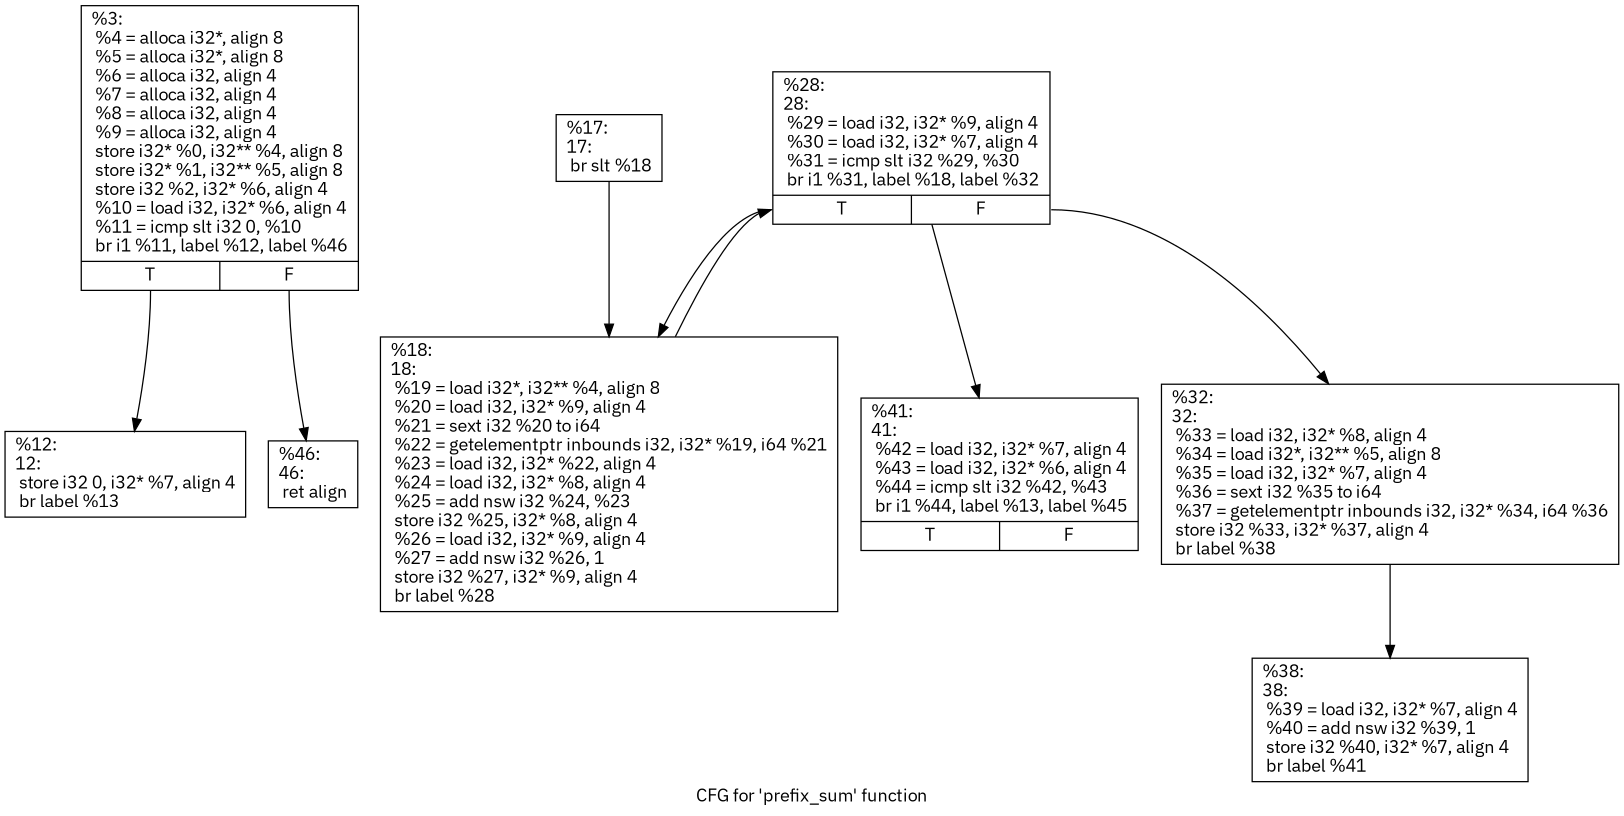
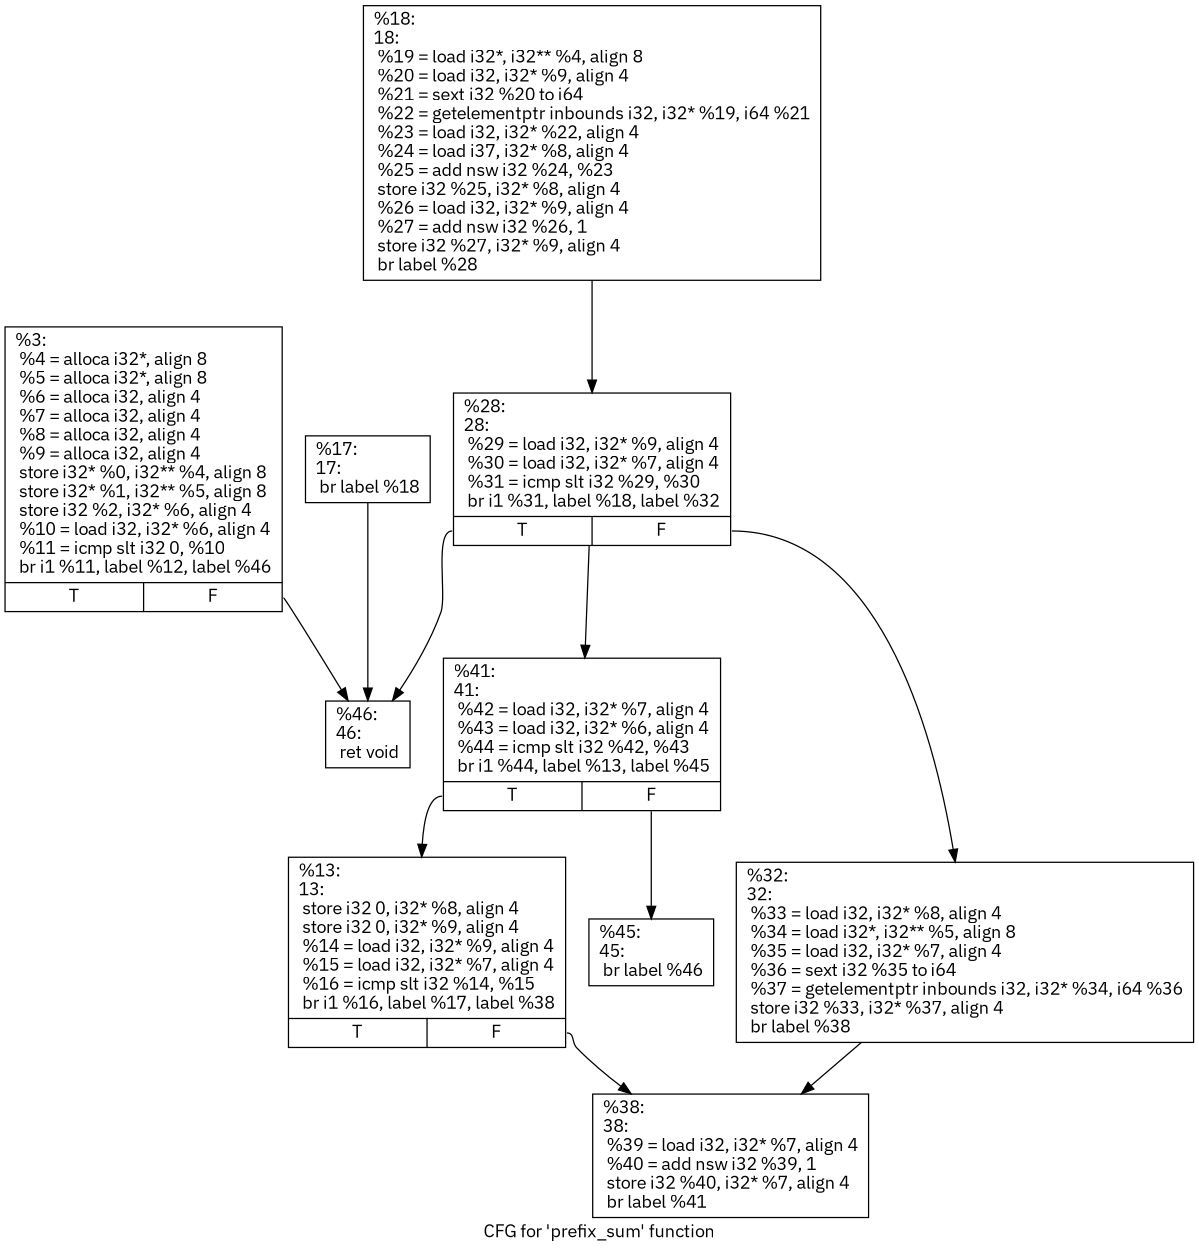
node "%17:": text "br slt %18" -> "br label %18"
edge "%17:" -> "%18:": now "%17:" -> "%46:"
edge "%28:" -> "%18:": now "%28:" -> "%46:"
node "%12:": removed
node "%18:": text "%24 = load i32, i32* %8, align 4" -> "%24 = load i37, i32* %8, align 4"
node "%46:": text "ret align" -> "ret void"
node "%13:": added
node "%45:": added
